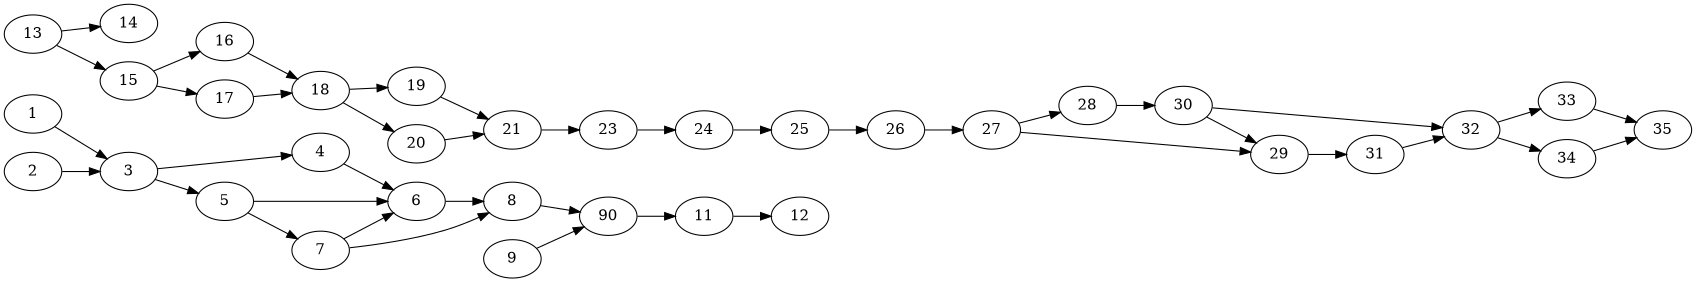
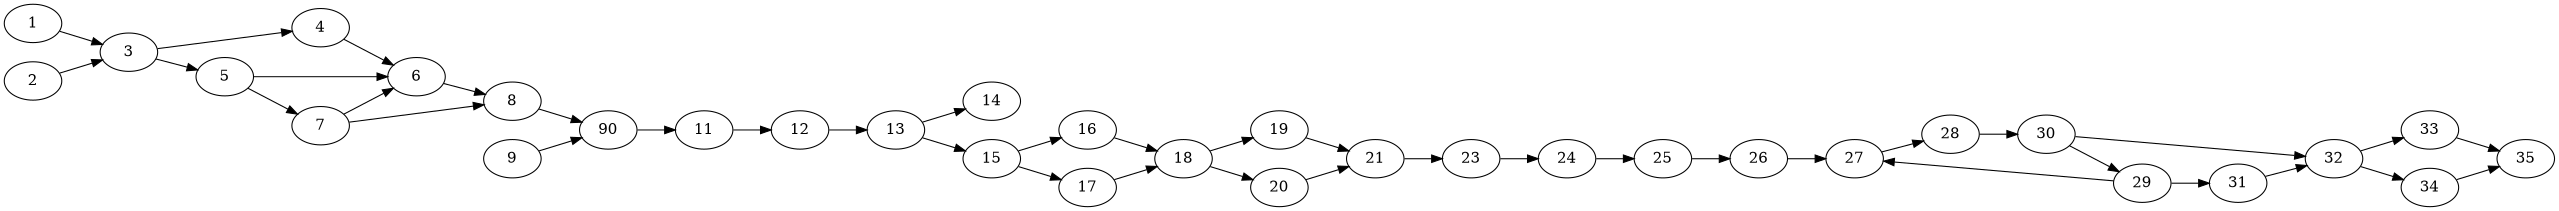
edge "12" -> "13": added
edge "27" -> "29": reversed
